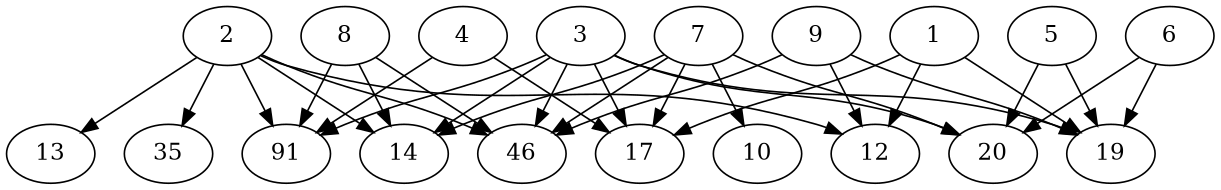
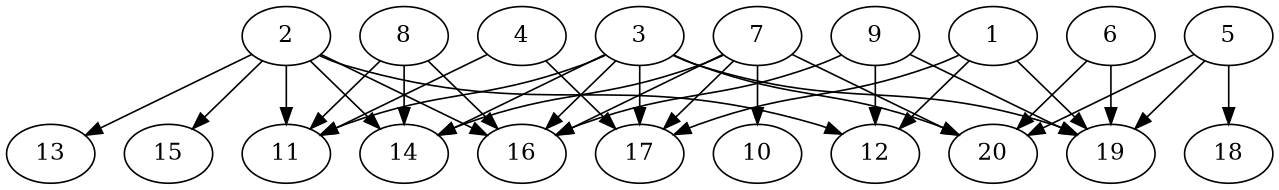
node "35": label "35" -> "15"
node "91": label "91" -> "11"
node "46": label "46" -> "16"
node "18": added
